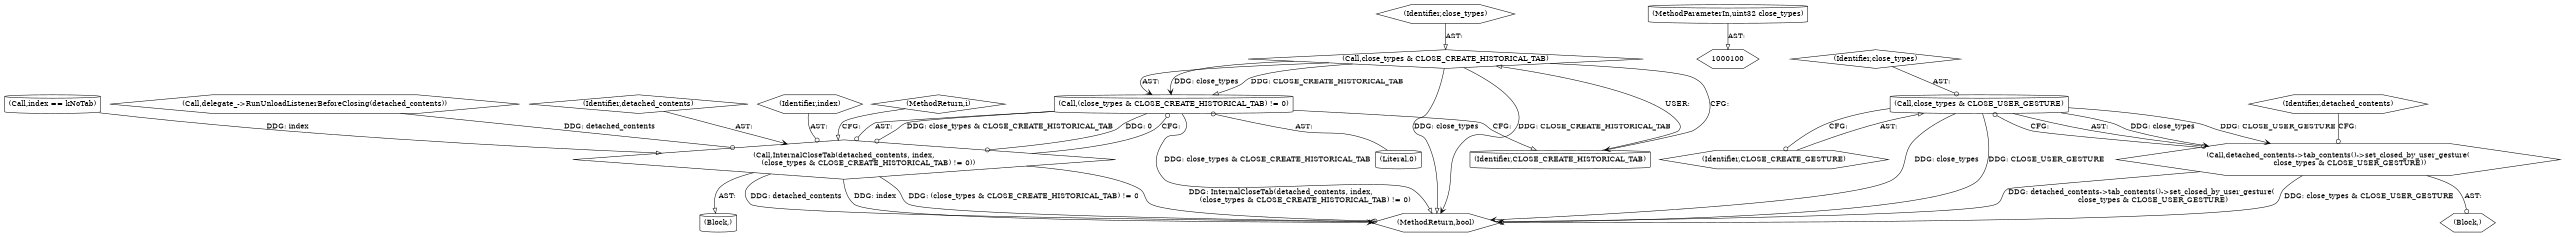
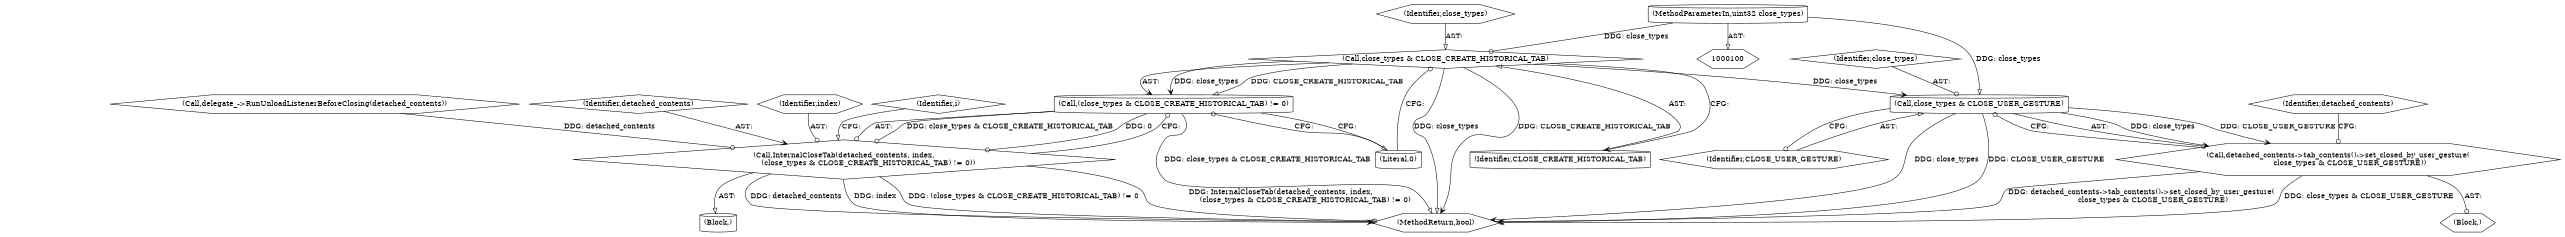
edge "(MethodParameterIn,uint32 close_types)" -> "(Call,close_types & CLOSE_USER_GESTURE)": added, label "DDG: close_types"
edge "(MethodParameterIn,uint32 close_types)" -> "(Call,close_types & CLOSE_CREATE_HISTORICAL_TAB)": added, label "DDG: close_types"
edge "(Call,close_types & CLOSE_CREATE_HISTORICAL_TAB)" -> "(Call,close_types & CLOSE_USER_GESTURE)": added, label "DDG: close_types"
node "(Call,index == kNoTab)": removed
node "(MethodReturn,i)": label "(MethodReturn,i)" -> "(Identifier,i)"
edge "(Identifier,CLOSE_CREATE_HISTORICAL_TAB)" -> "(Call,close_types & CLOSE_CREATE_HISTORICAL_TAB)": label "USER: " -> "AST: "
edge "(Literal,0)" -> "(Call,close_types & CLOSE_CREATE_HISTORICAL_TAB)": added, label "CFG:"
edge "(Call,(close_types & CLOSE_CREATE_HISTORICAL_TAB) != 0)" -> "(Identifier,CLOSE_CREATE_HISTORICAL_TAB)": now "(Call,(close_types & CLOSE_CREATE_HISTORICAL_TAB) != 0)" -> "(Literal,0)"
edge "(Literal,0)" -> "(Call,(close_types & CLOSE_CREATE_HISTORICAL_TAB) != 0)": label "AST: " -> "CFG: "
node "(Identifier,CLOSE_CREATE_GESTURE)": label "(Identifier,CLOSE_CREATE_GESTURE)" -> "(Identifier,CLOSE_USER_GESTURE)"
